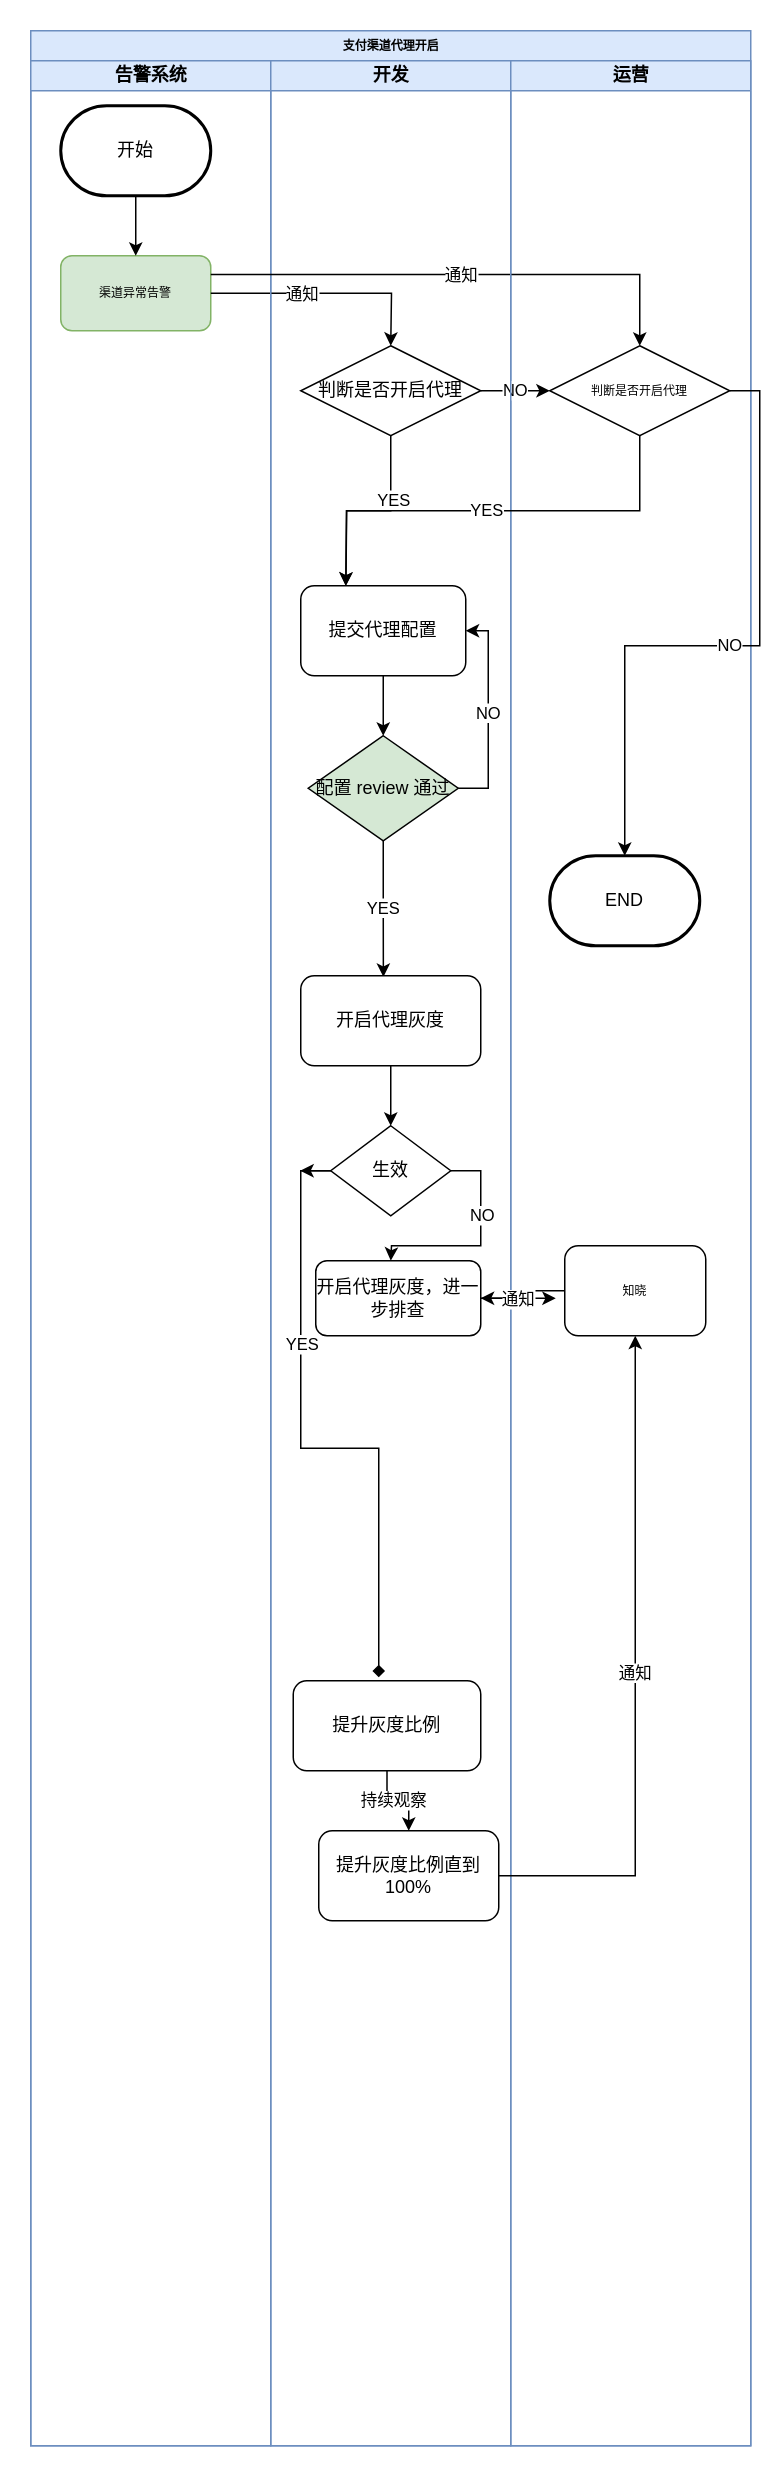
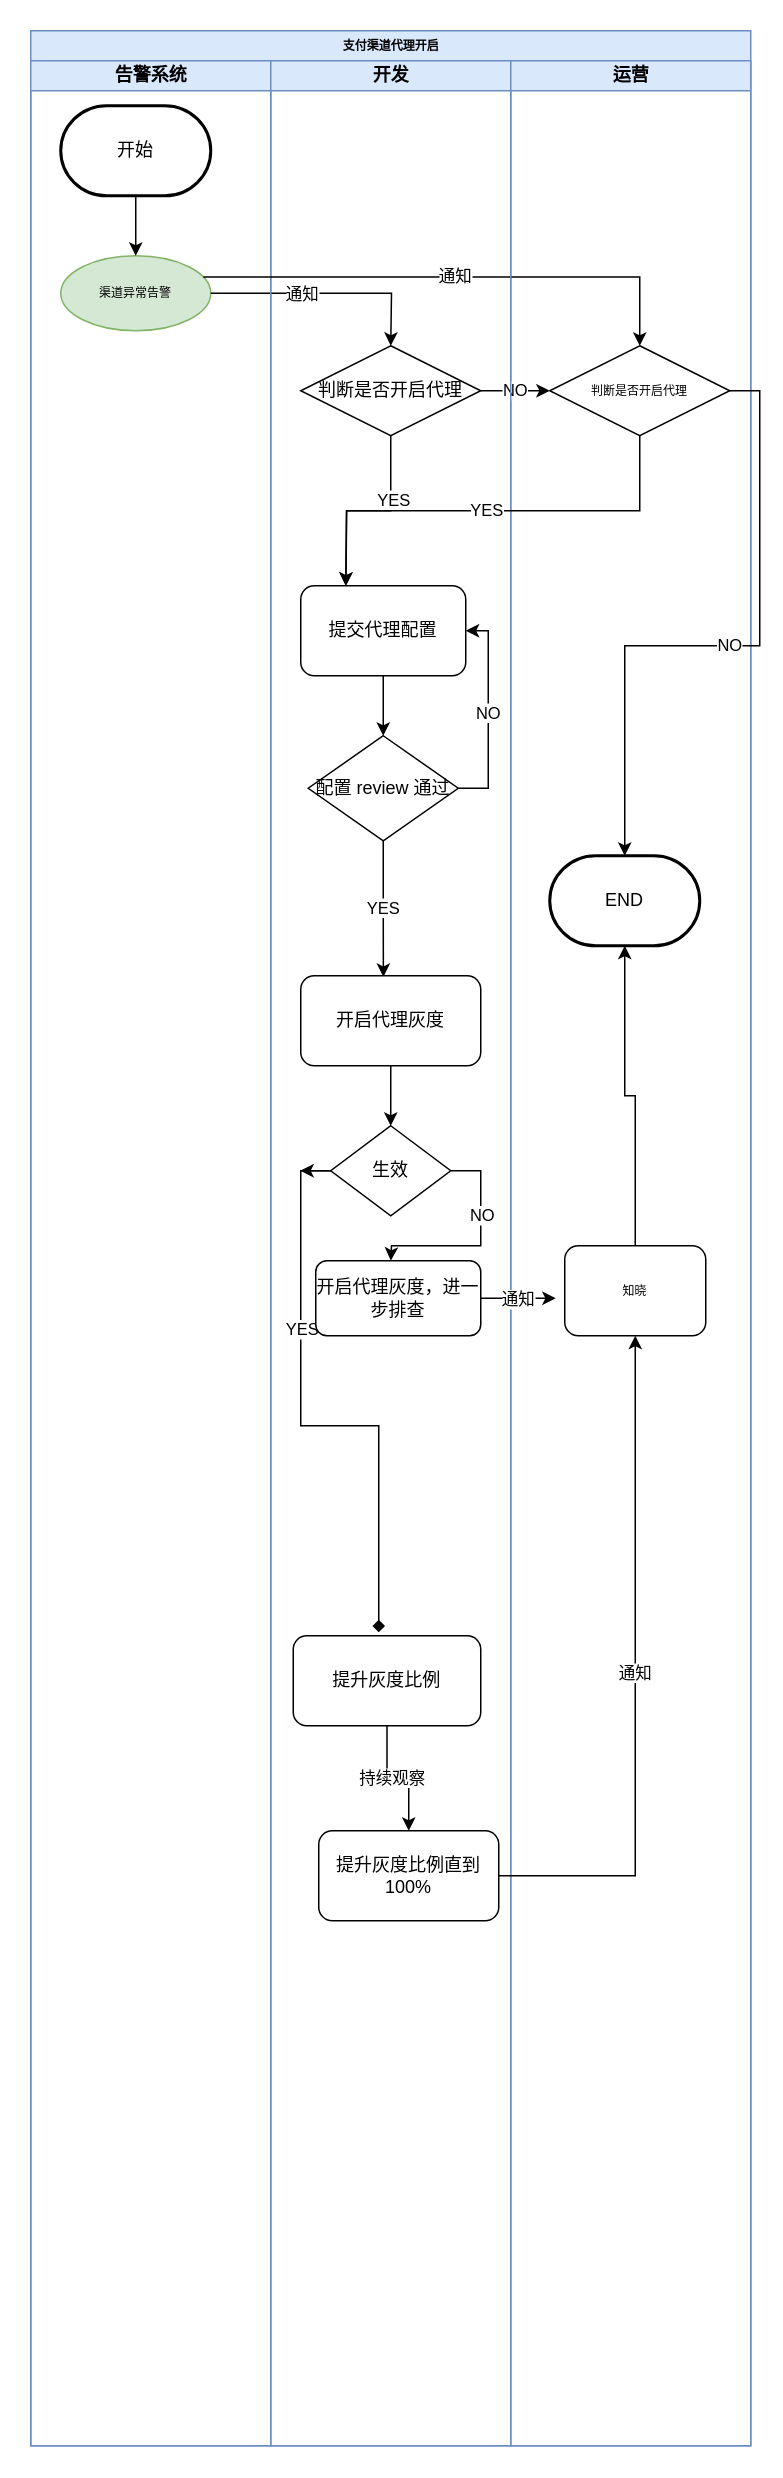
node "渠道异常告警": shape rounded rectangle -> ellipse
node "配置 review 通过": fillcolor #d5e8d4 -> #ffffff
edge "知晓" -> "开启代理灰度，进一步排查": now "知晓" -> "END"
node "提升灰度比例": moved (387, 1726) -> (387, 1681)
